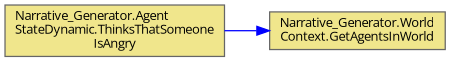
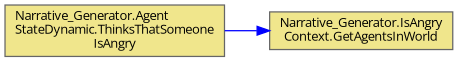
node "Narrative_Generator.World Context.GetAgentsInWorld": label "Narrative_Generator.World Context.GetAgentsInWorld" -> "Narrative_Generator.IsAngry Context.GetAgentsInWorld"
